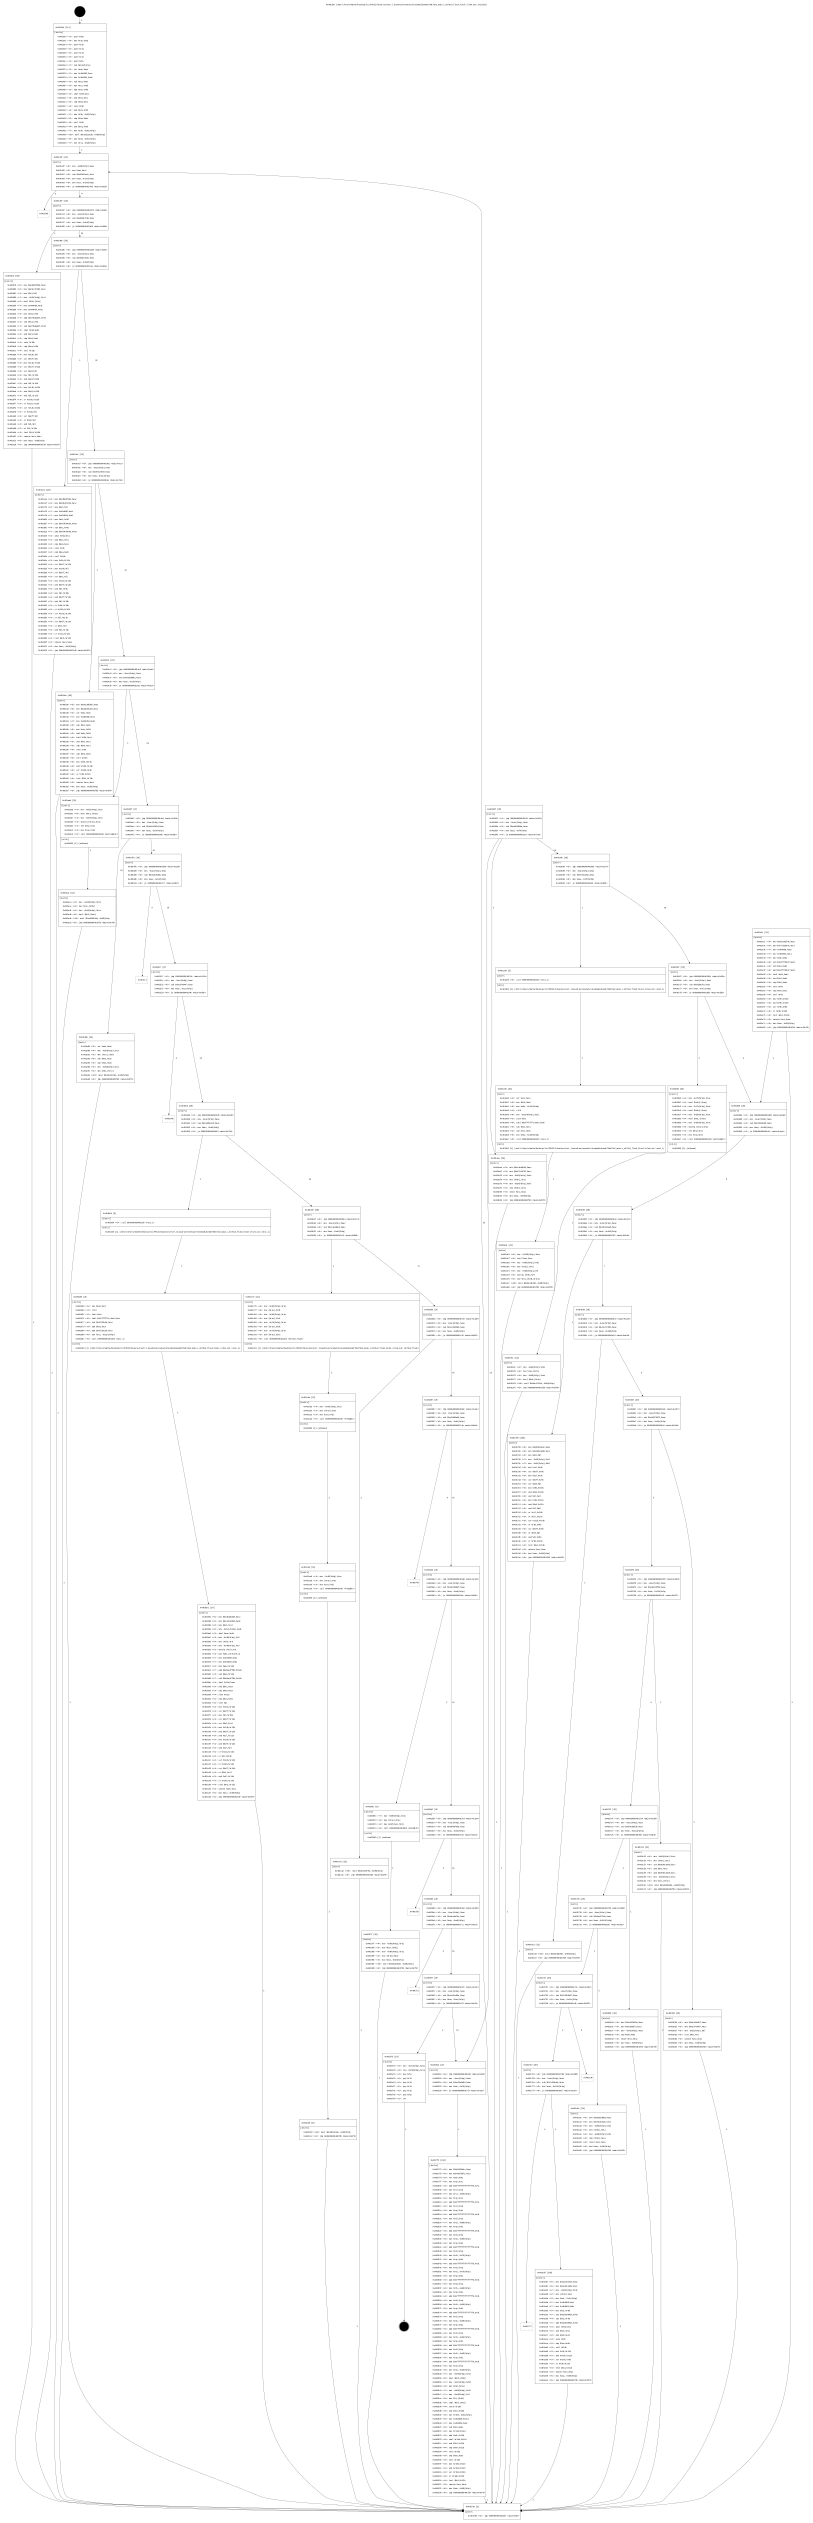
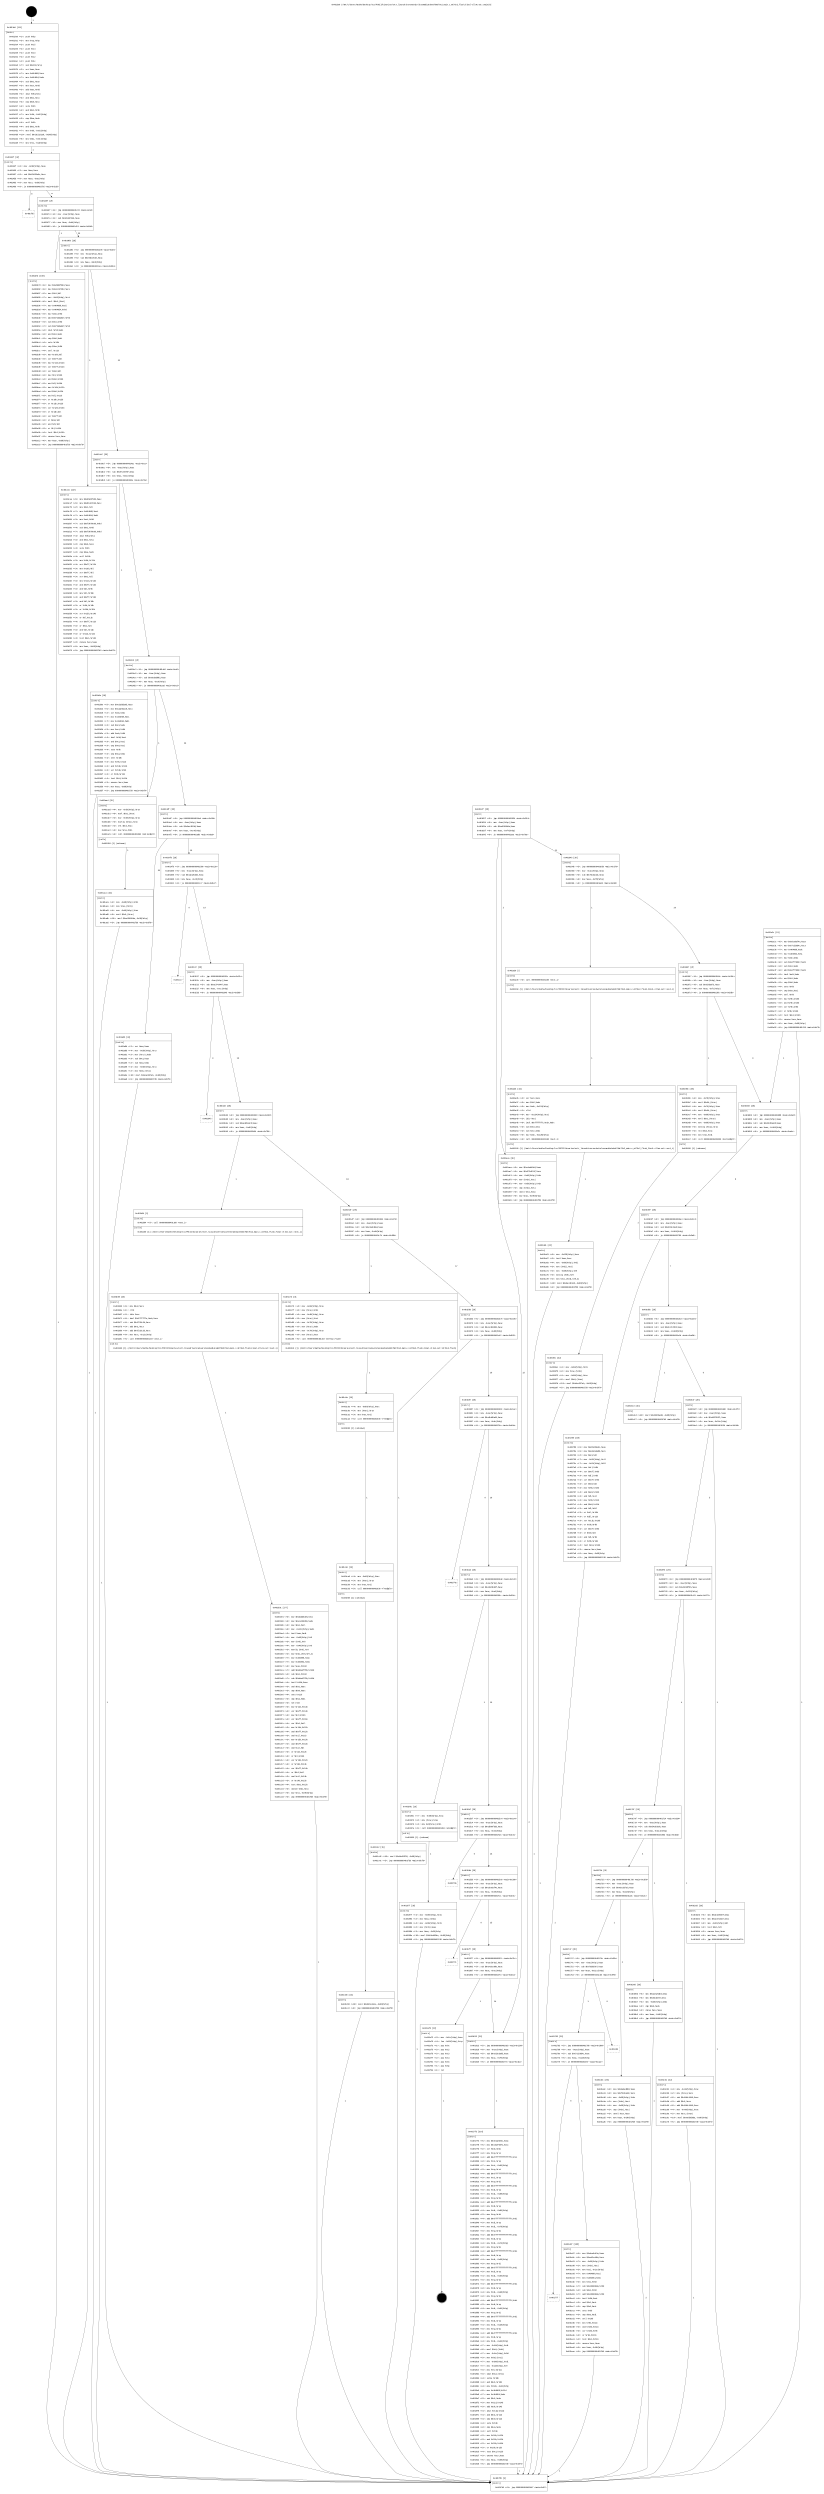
edge "0x401fd9 [5]" -> "0x40144f [32]": removed, label "23"
edge "0x401e1d [15]" -> "0x401fd9 [5]": removed, label "1"
